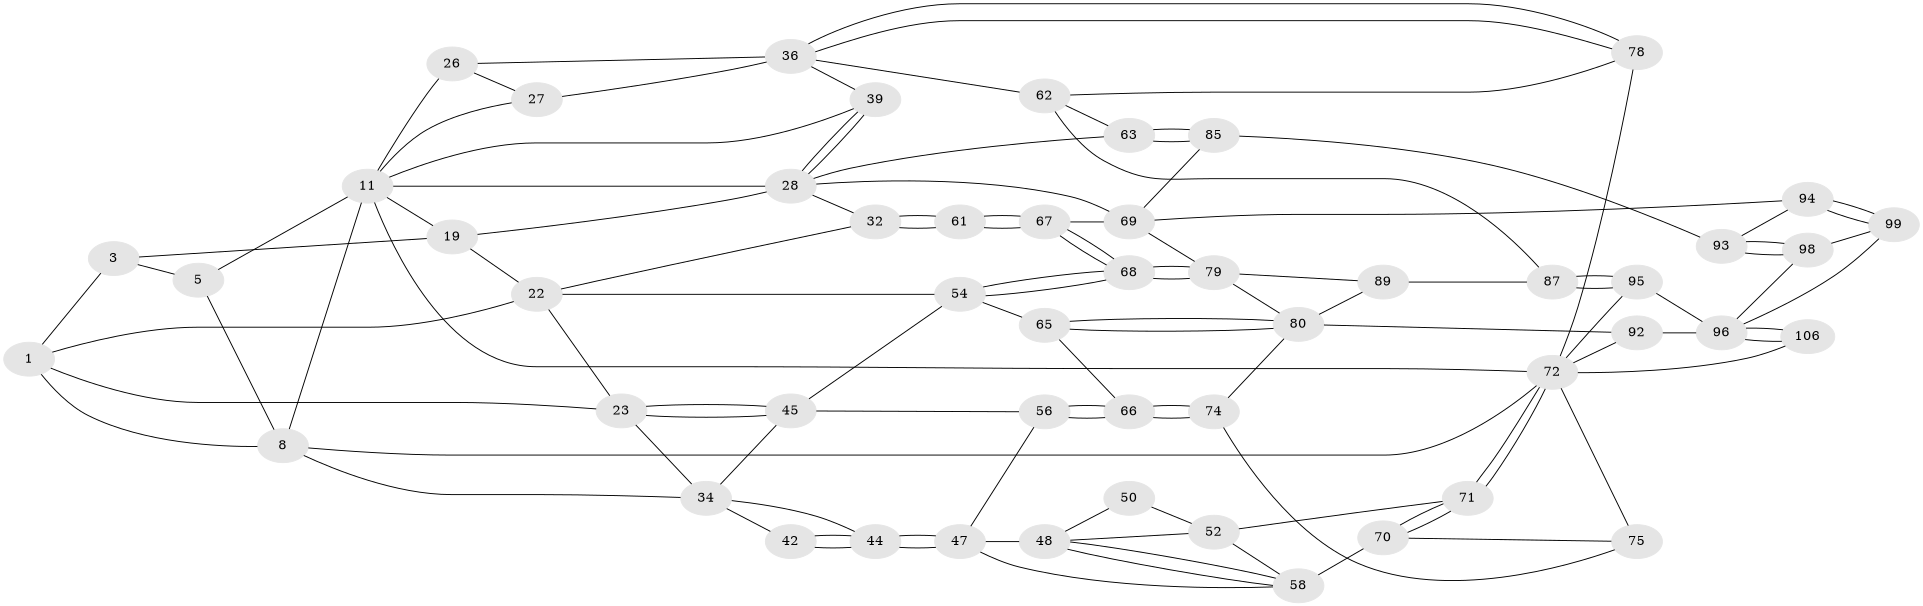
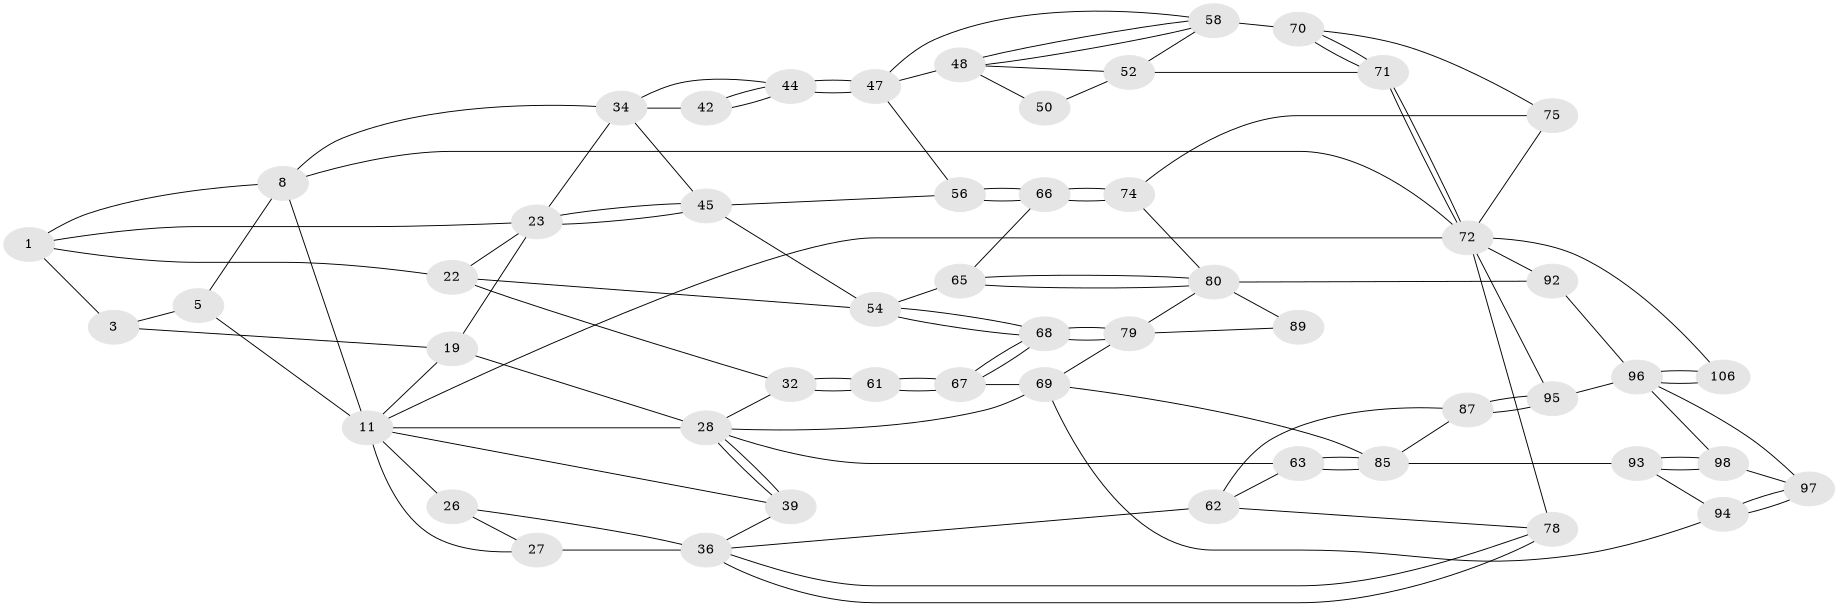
node "99": label "99" -> "97"
edge "19" -- "22": now "19" -- "23"
edge "89" -- "87": now "85" -- "87"
